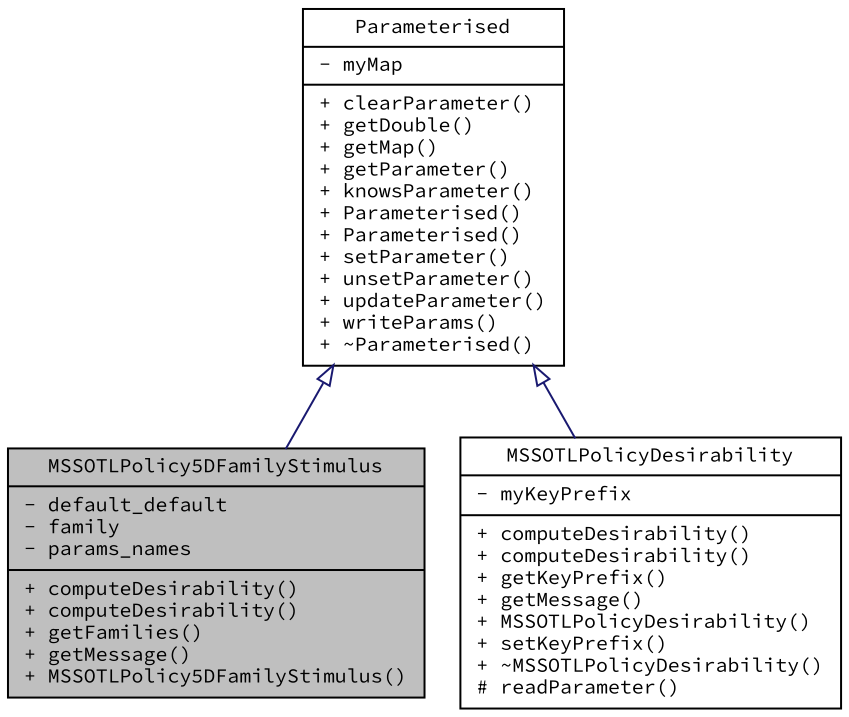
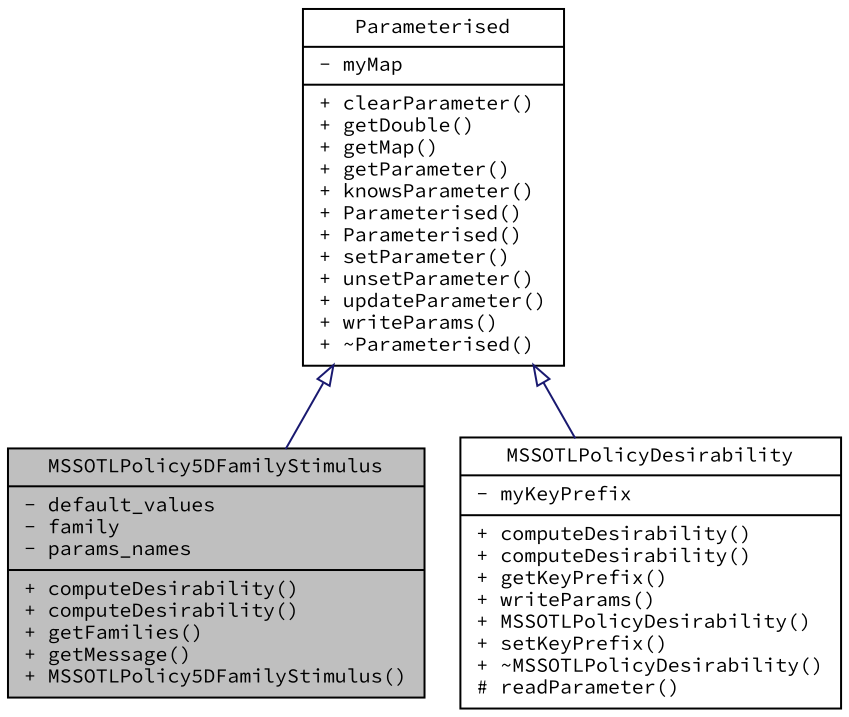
node "MSSOTLPolicy5DFamilyStimulus": text "- default_default" -> "- default_values"
node "MSSOTLPolicyDesirability": text "+ getMessage()" -> "+ writeParams()"
